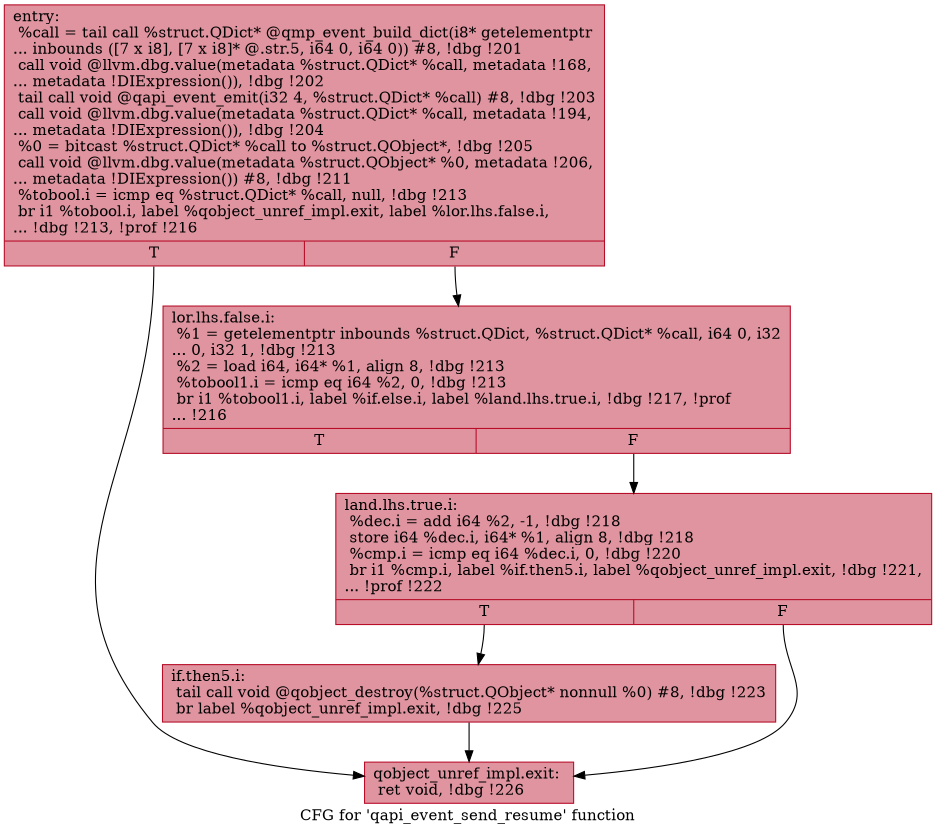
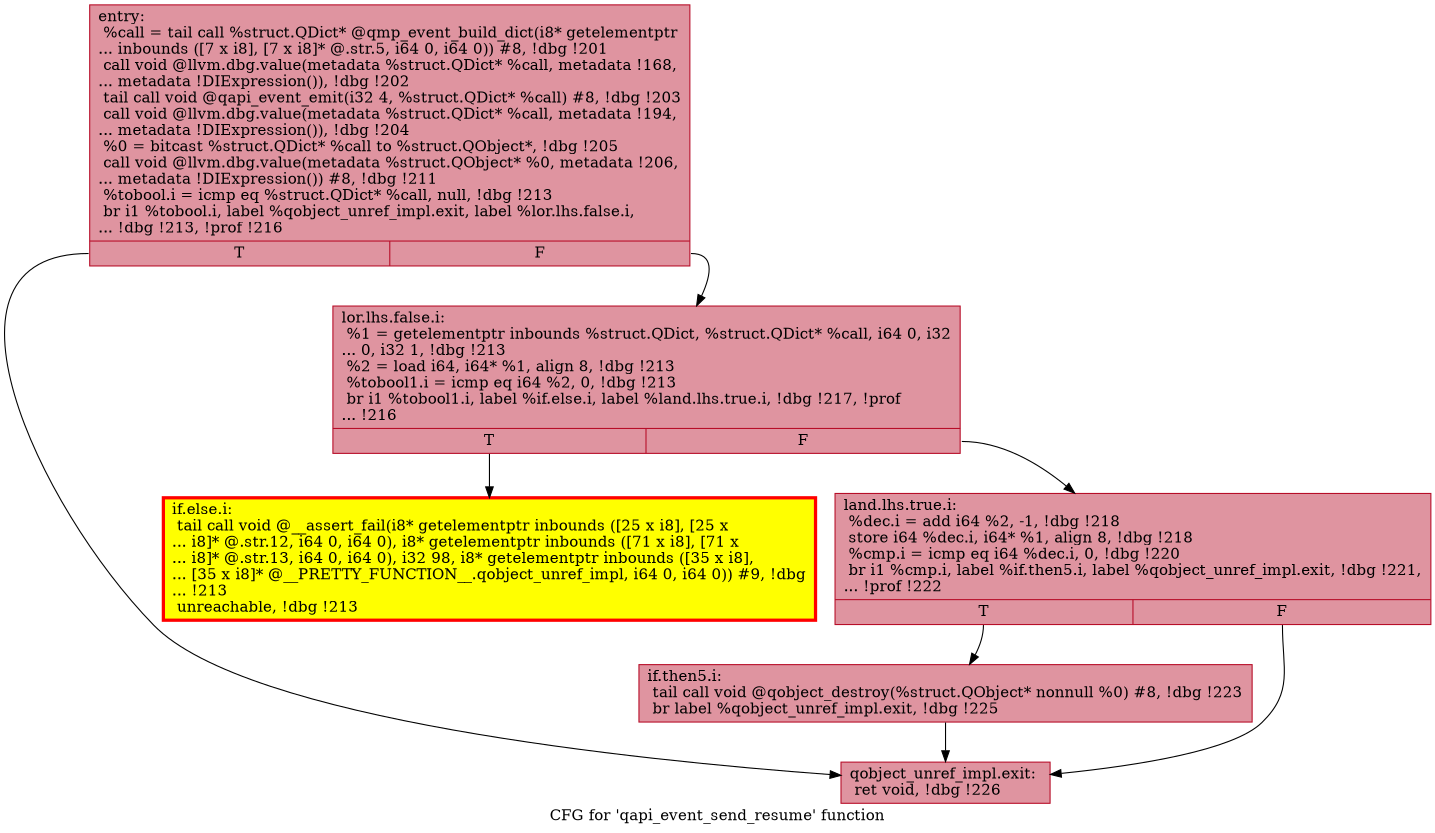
node "if.else.i:": added
